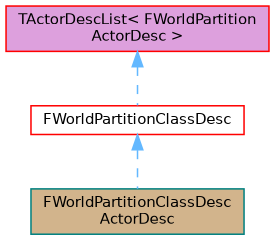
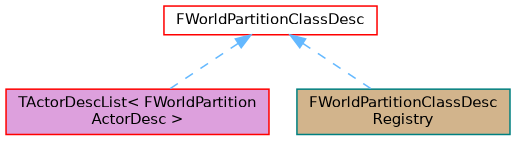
edge "FWorldPartitionClassDesc" -> "TActorDescList< FWorldPartition ActorDesc >": reversed
node "FWorldPartitionClassDesc ActorDesc": label "FWorldPartitionClassDesc ActorDesc" -> "FWorldPartitionClassDesc Registry"
